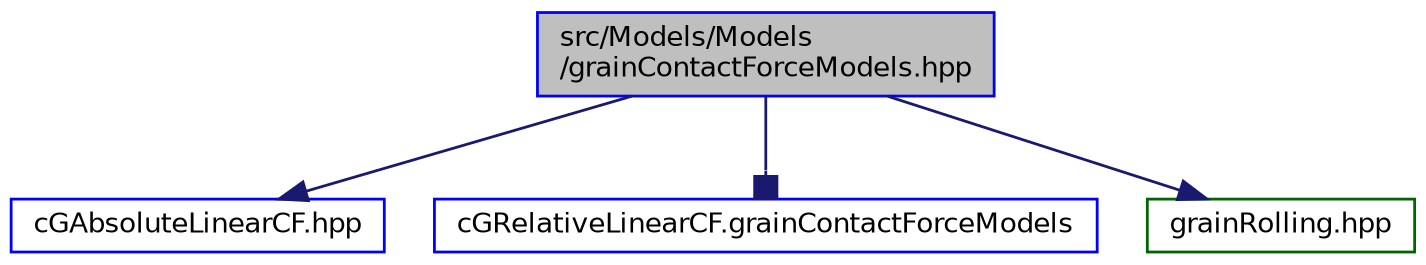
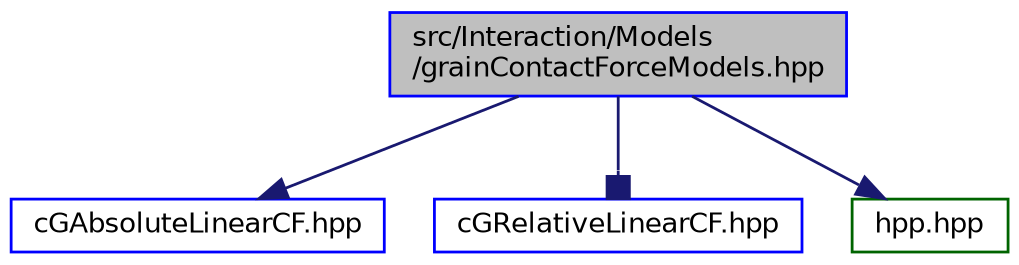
node "src/Models/Models /grainContactForceModels.hpp": label "src/Models/Models /grainContactForceModels.hpp" -> "src/Interaction/Models /grainContactForceModels.hpp"
node "cGRelativeLinearCF.grainContactForceModels": label "cGRelativeLinearCF.grainContactForceModels" -> "cGRelativeLinearCF.hpp"
node "grainRolling.hpp": label "grainRolling.hpp" -> "hpp.hpp"
